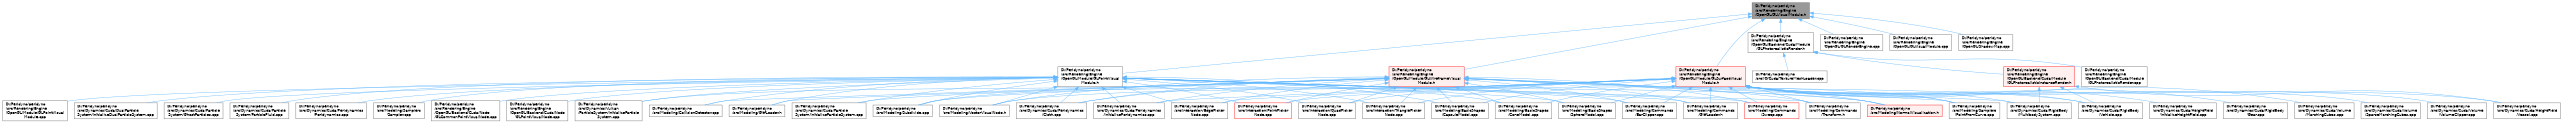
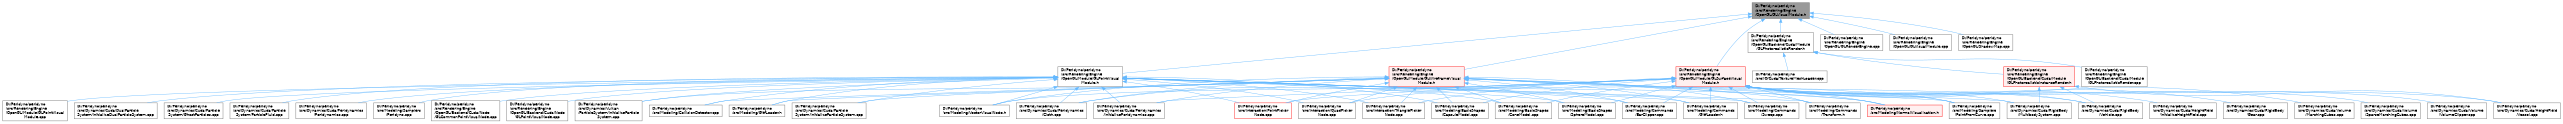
node "D:/Peridyno/peridyno /src/Modeling/Samplers /Sampler.cpp": label "D:/Peridyno/peridyno /src/Modeling/Samplers /Sampler.cpp" -> "D:/Peridyno/peridyno /src/Modeling/Samplers /Peridyno.cpp"
node "D:/Peridyno/peridyno /src/Modeling/Subdivide.cpp": removed
node "D:/Peridyno/peridyno /src/Interaction/EdgePicker Node.cpp": removed
node "D:/Peridyno/peridyno /src/Modeling/Commands /Sweep.cpp": color red -> grey40
